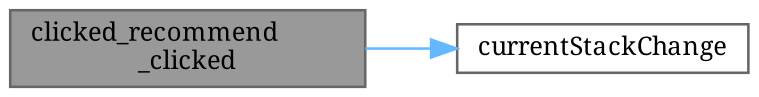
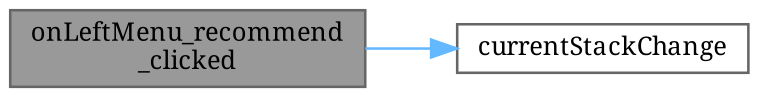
node "clicked_recommend _clicked": label "clicked_recommend _clicked" -> "onLeftMenu_recommend _clicked"
